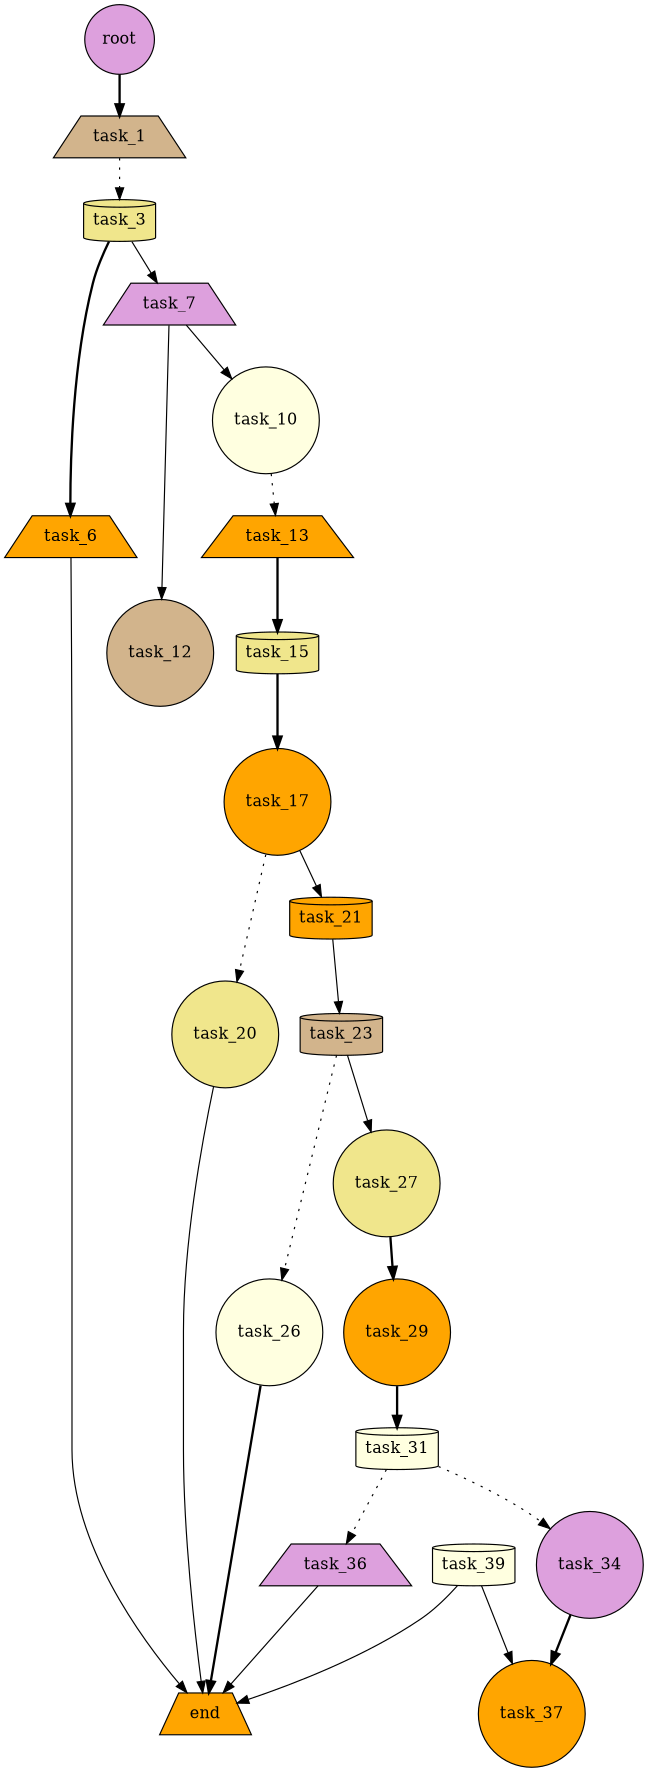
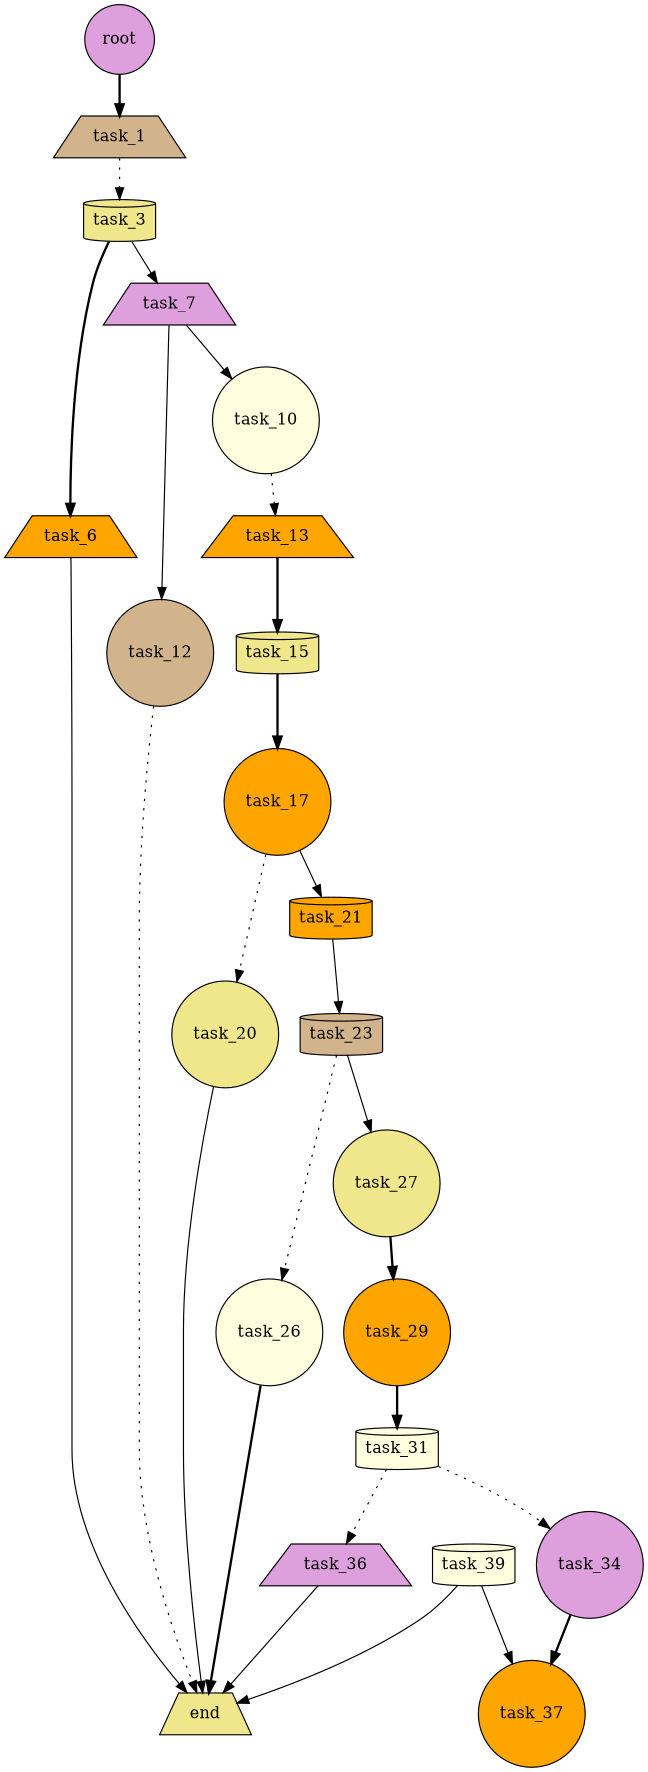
edge "task_12" -> "end": added
node "end": fillcolor orange -> khaki
